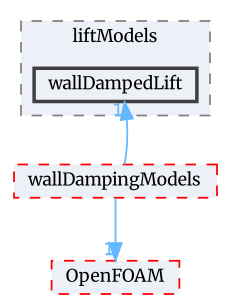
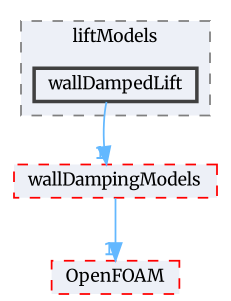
edge "wallDampingModels" -> "wallDampedLift": reversed
